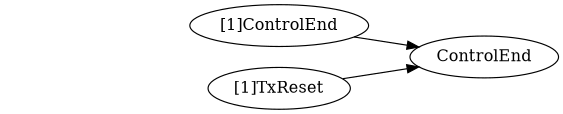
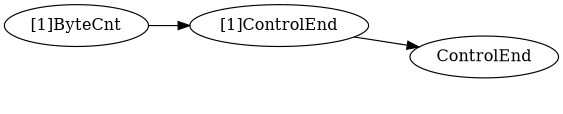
node "[1]ByteCnt": added
node "[1]TxReset": removed
